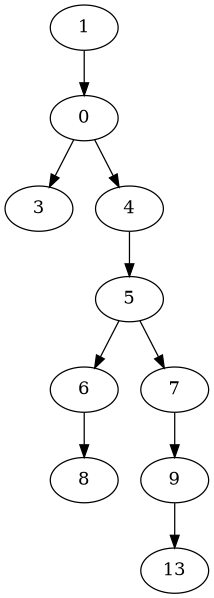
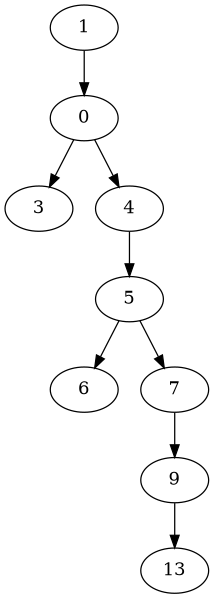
node "8": removed
